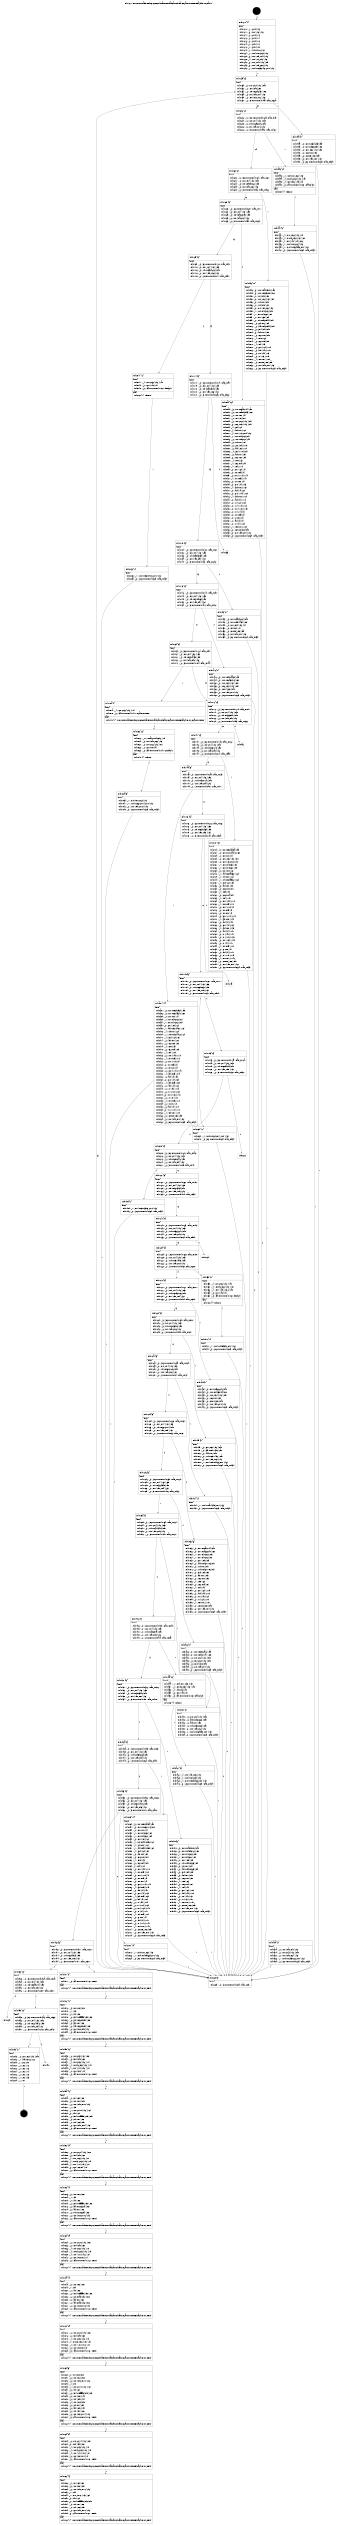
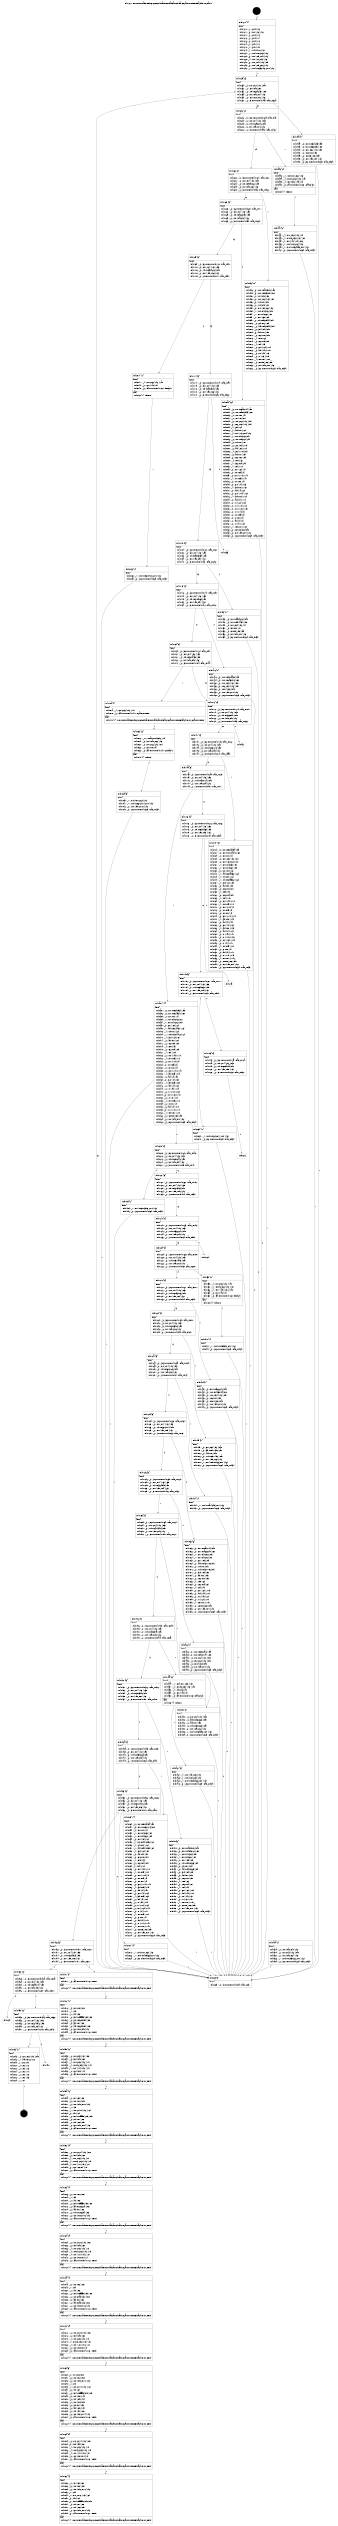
edge "0x4017f5 [25]" -> "0x40180e [25]": now "0x401ae1 [144]" -> "0x40180e [25]"
